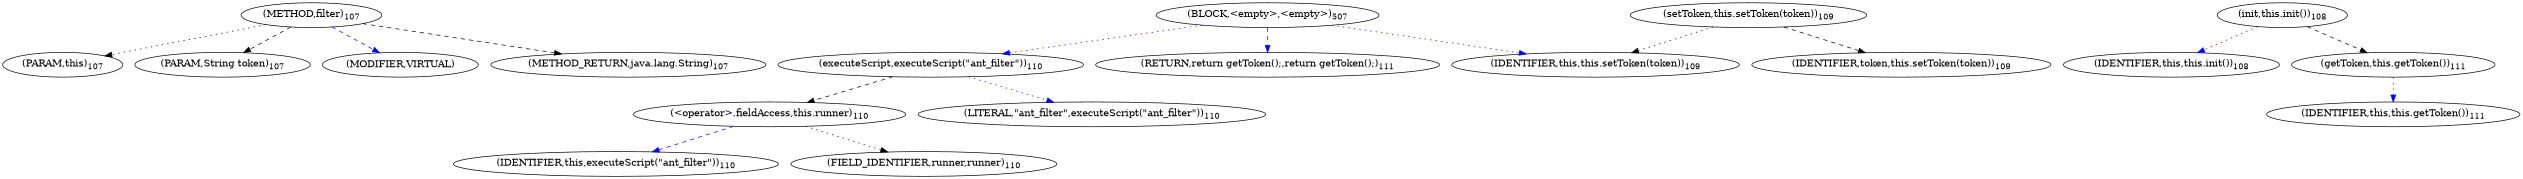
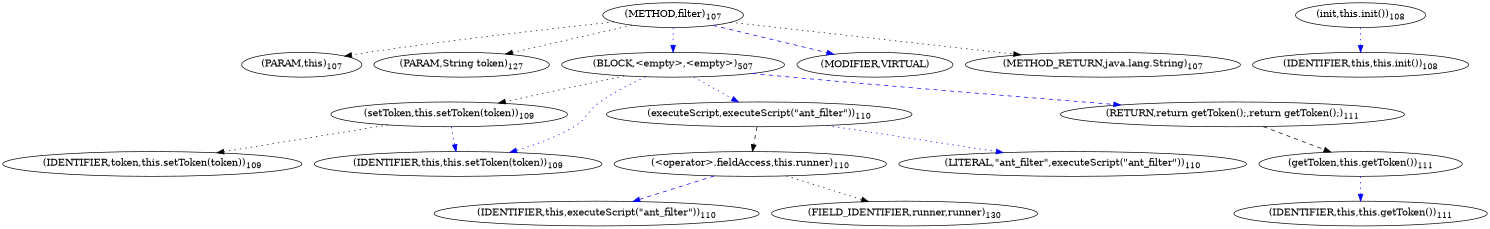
edge "(METHOD,filter)" -> "(BLOCK,<empty>,<empty>)": added
edge "(METHOD,filter)" -> "(PARAM,String token)": style dashed -> dotted
edge "(METHOD,filter)" -> "(METHOD_RETURN,java.lang.String)": style dashed -> dotted
edge "(init,this.init())" -> "(getToken,this.getToken())": now "(RETURN,return getToken();,return getToken();)" -> "(getToken,this.getToken())"
edge "(setToken,this.setToken(token))" -> "(IDENTIFIER,this,this.setToken(token))": color black -> blue
edge "(setToken,this.setToken(token))" -> "(IDENTIFIER,token,this.setToken(token))": style dashed -> dotted
node "(PARAM,String token)": text "107" -> "127"
edge "(BLOCK,<empty>,<empty>)" -> "(setToken,this.setToken(token))": added
node "(FIELD_IDENTIFIER,runner,runner)": text "110" -> "130"
